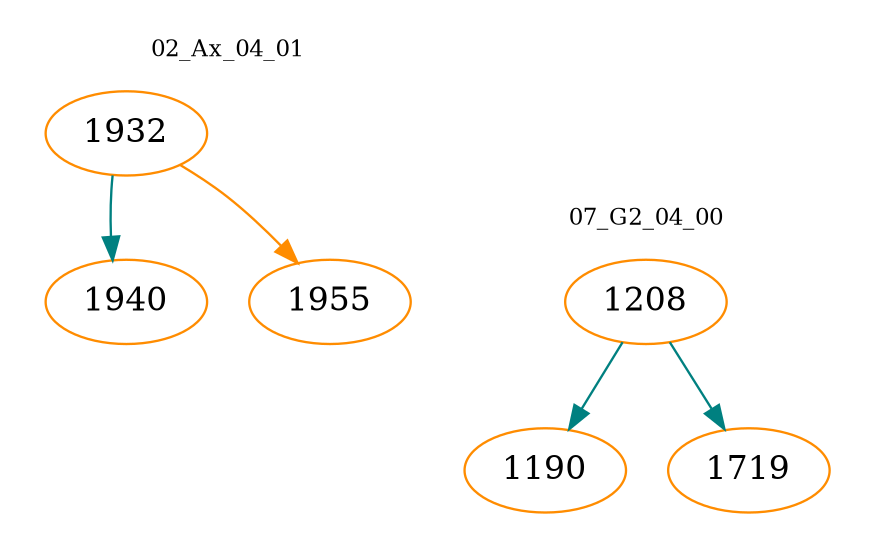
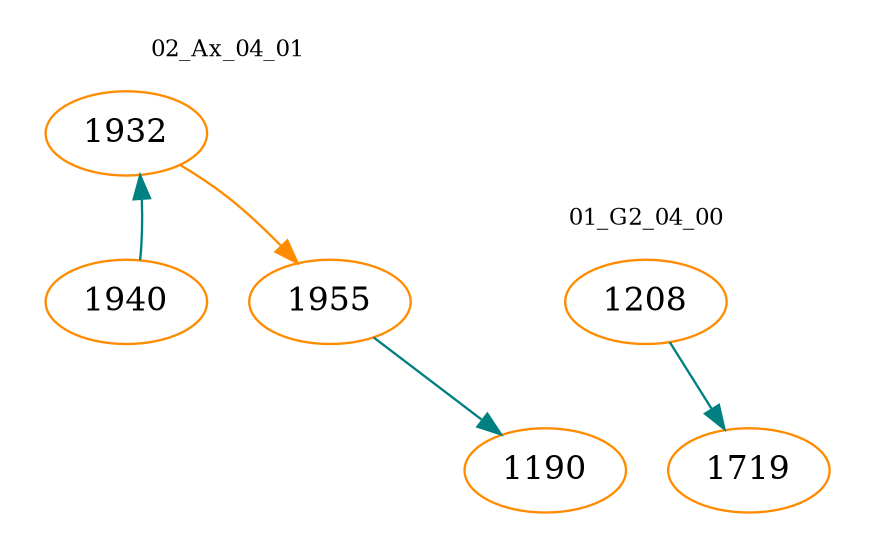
edge "1932" -> "1940": reversed
cluster "07_G2_04_00": label "07_G2_04_00" -> "01_G2_04_00"
edge "1208" -> "1190": now "1955" -> "1190"
